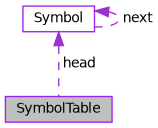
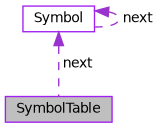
edge "SymbolTable" -> "Symbol": label " head" -> " next"
